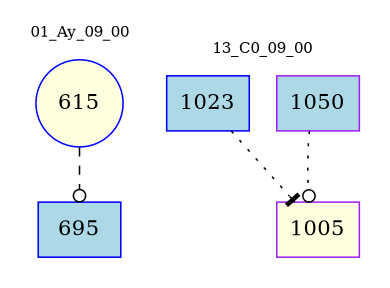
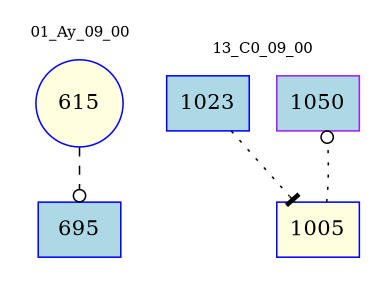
edge "1050" -> "1005": reversed
node "1005": color purple -> blue
